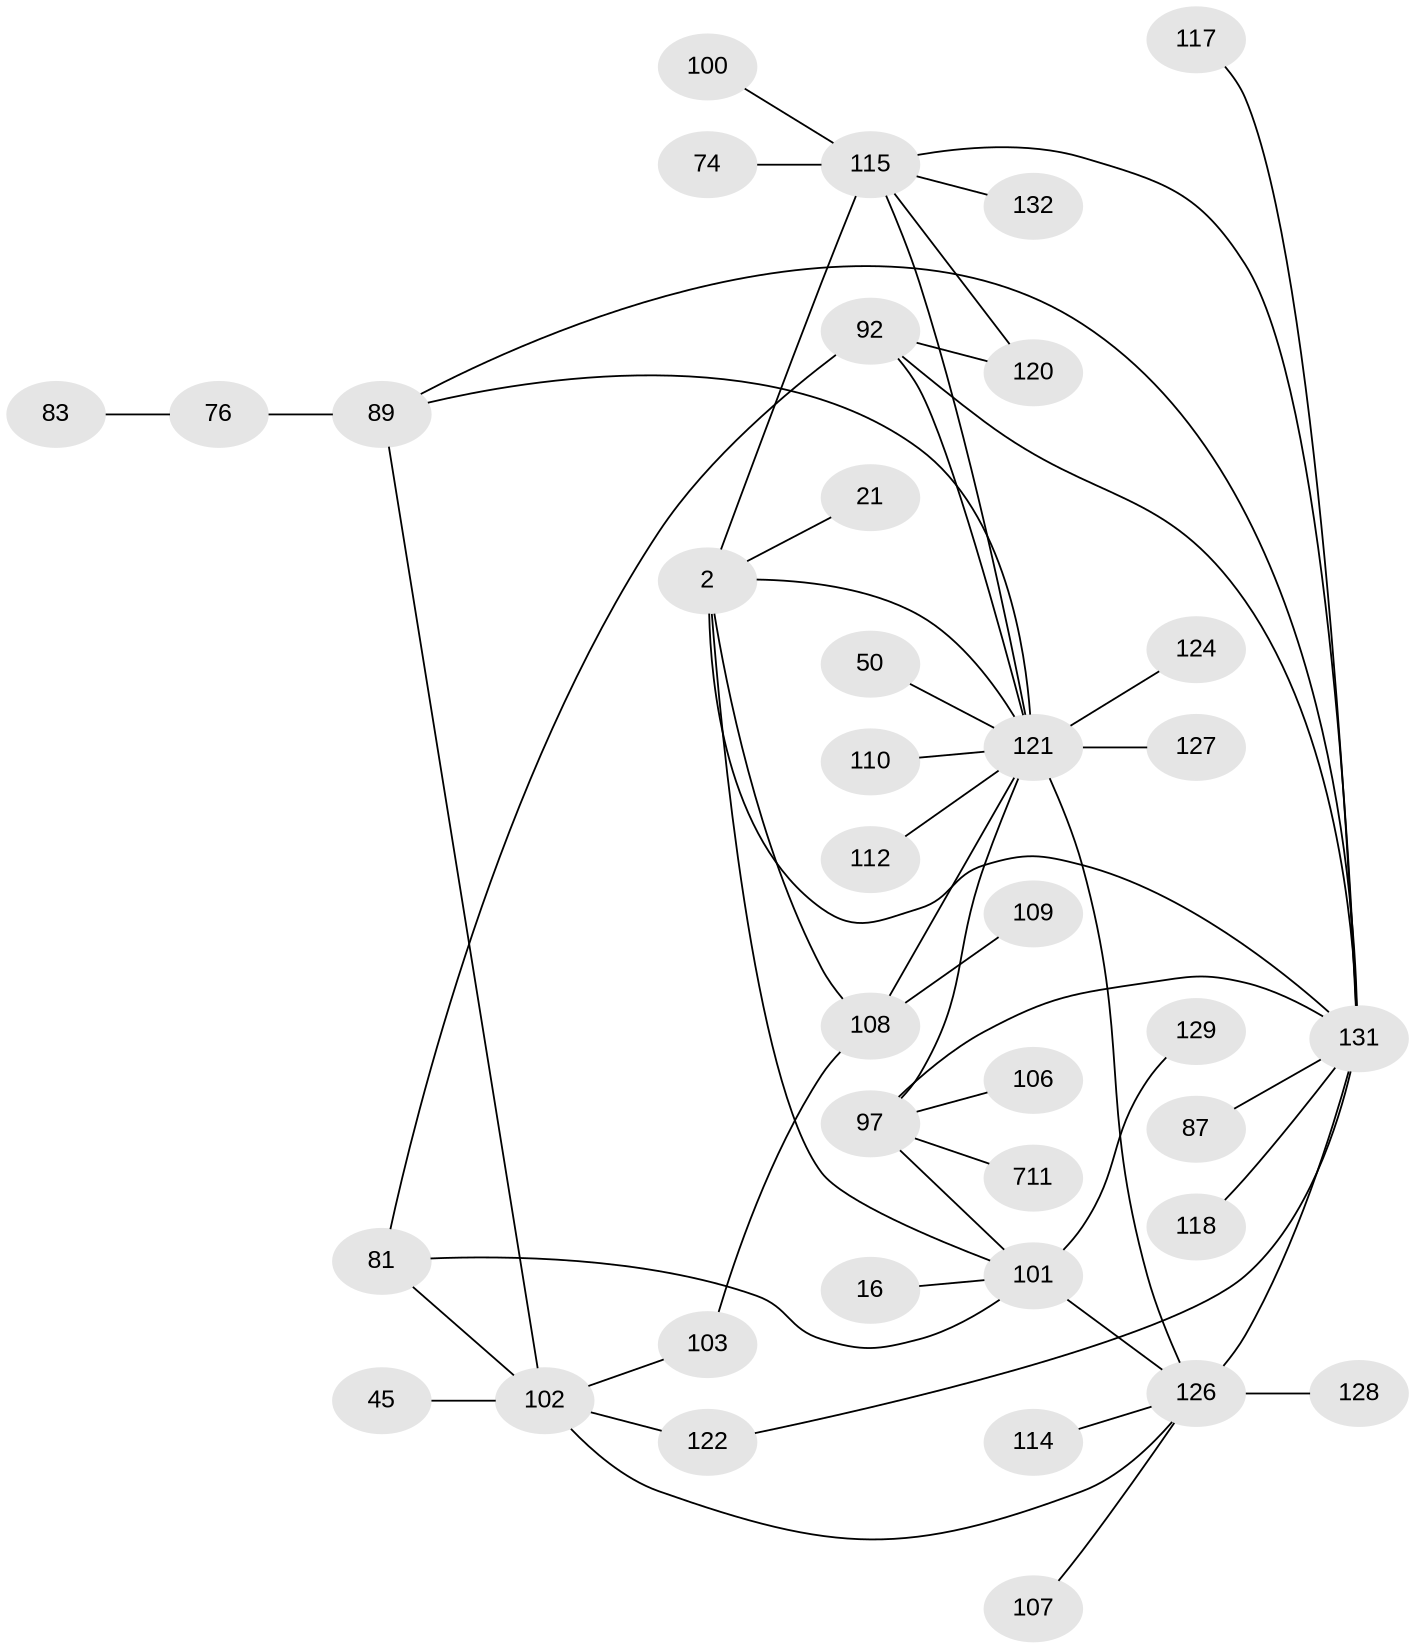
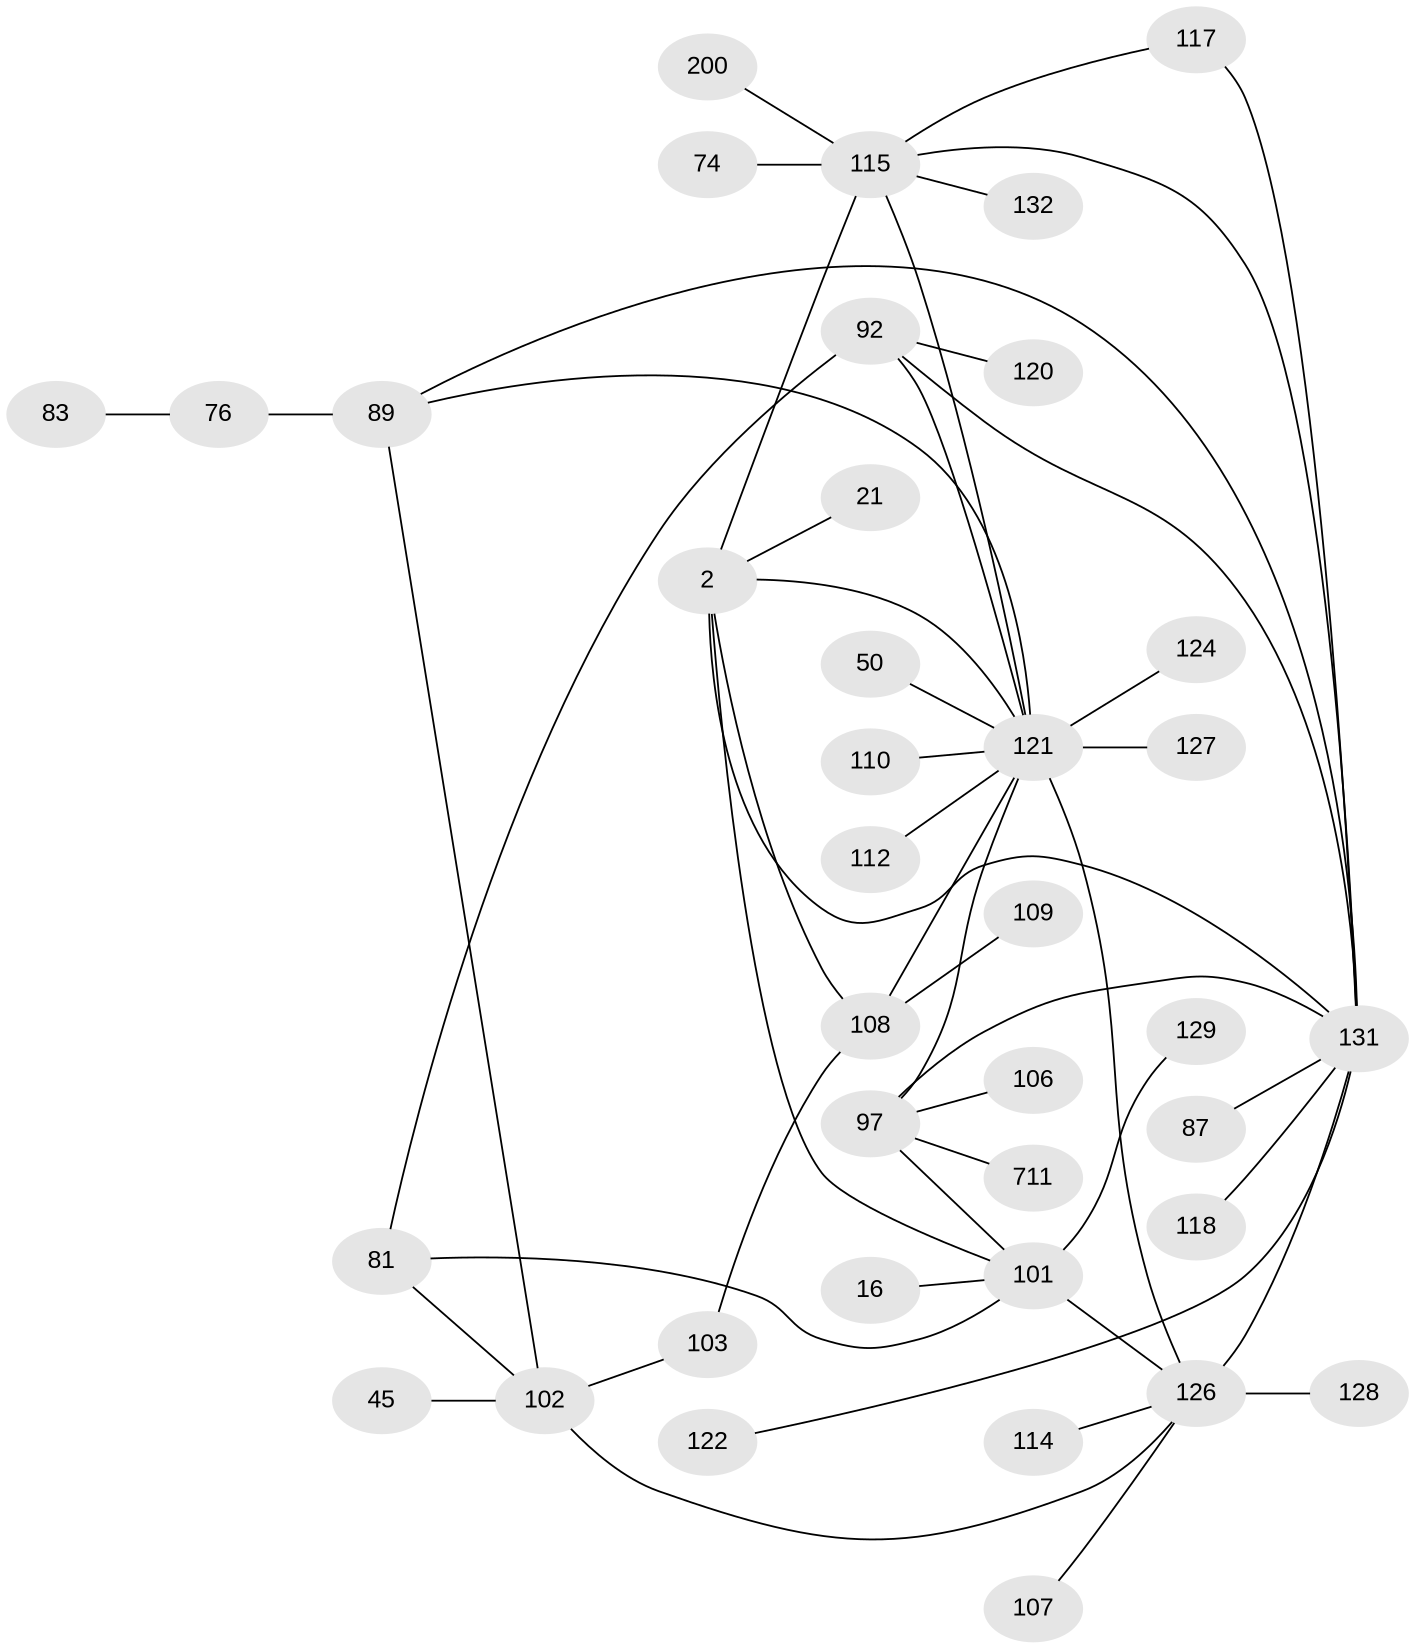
node "100": label "100" -> "200"
edge "115" -- "120": now "115" -- "117"
edge "102" -- "122": removed
